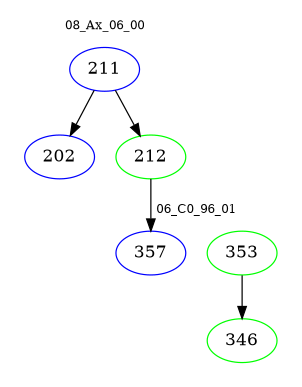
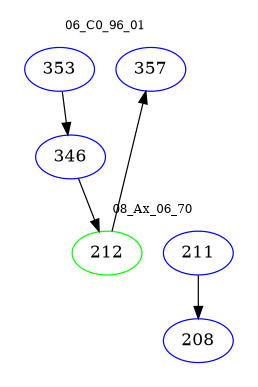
cluster "08_Ax_06_00": label "08_Ax_06_00" -> "08_Ax_06_70"
edge "211" -> "212": now "346" -> "212"
node "202": label "202" -> "208"
node "353": color green -> blue
node "346": color green -> blue
